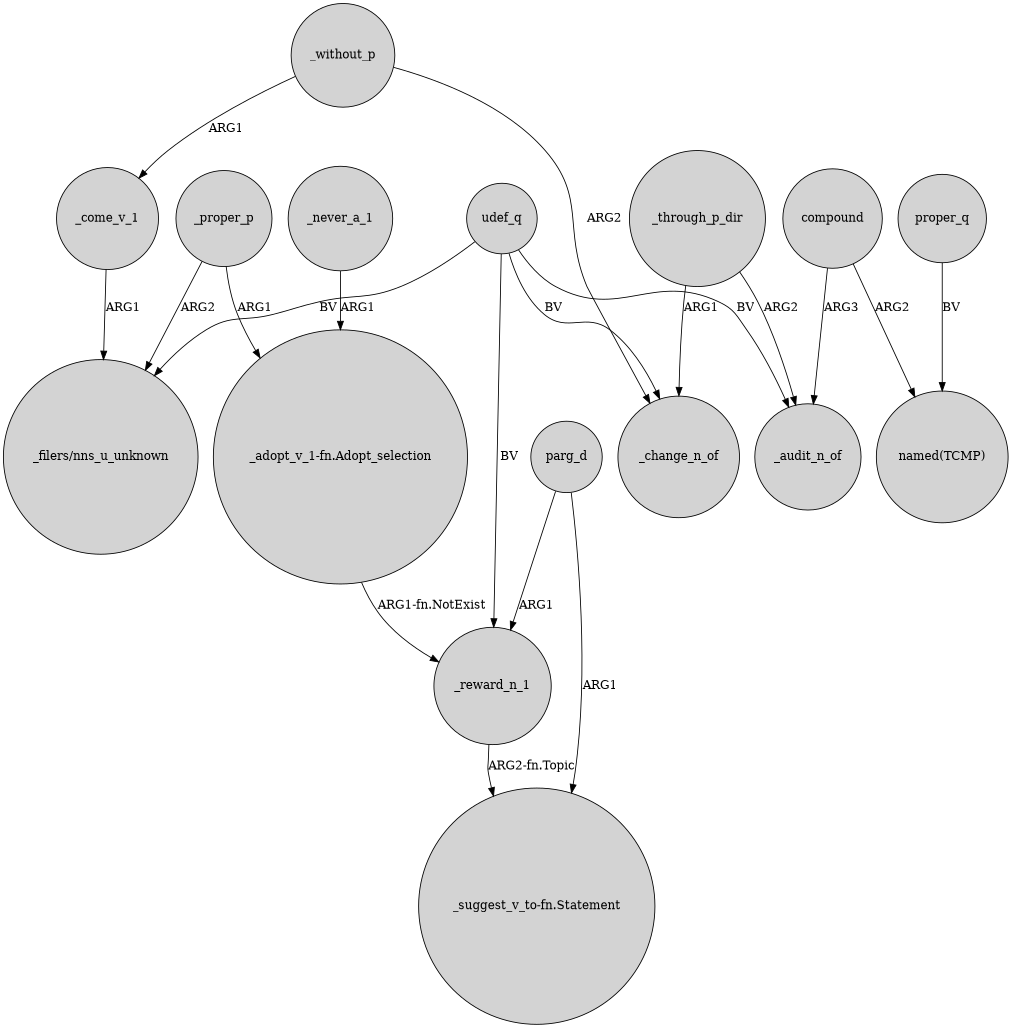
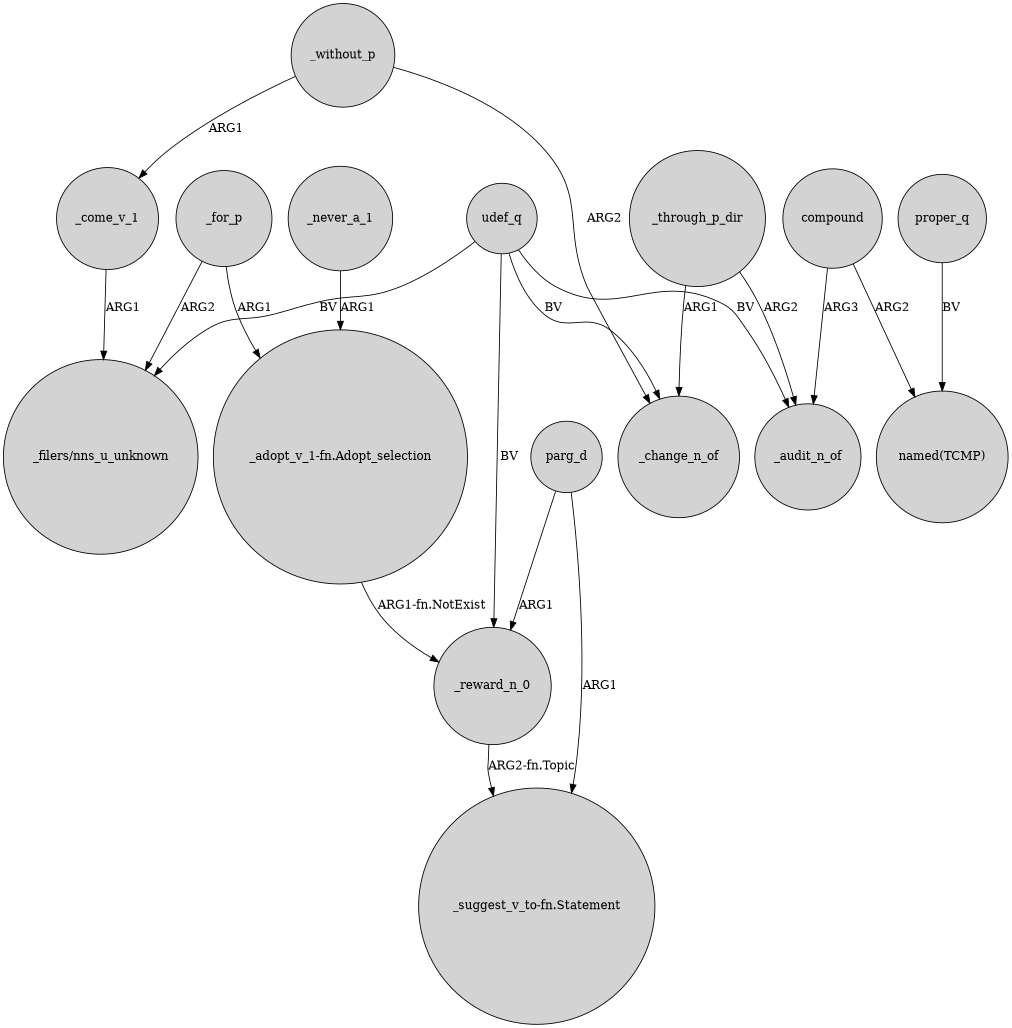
node "_proper_p": label "_proper_p" -> "_for_p"
node "_reward_n_1": label "_reward_n_1" -> "_reward_n_0"
